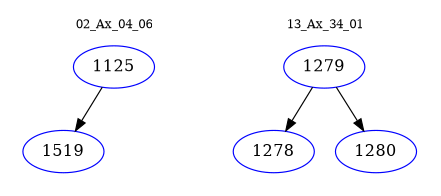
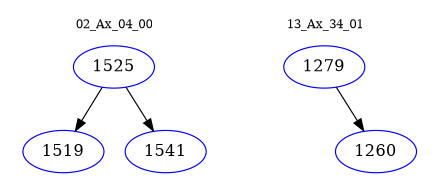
cluster "02_Ax_04_06": label "02_Ax_04_06" -> "02_Ax_04_00"
node "1125": label "1125" -> "1525"
node "1541": added
node "1278": removed
node "1280": label "1280" -> "1260"
